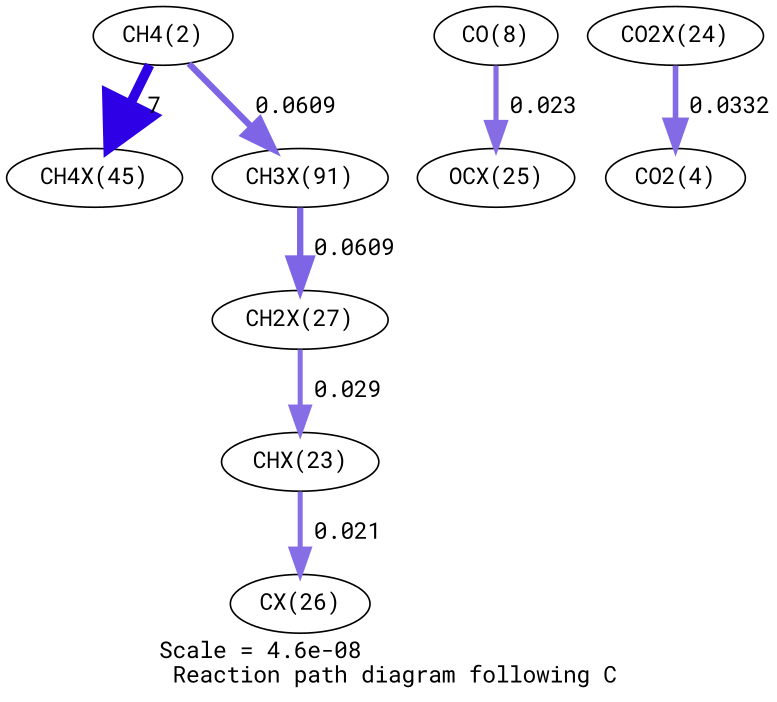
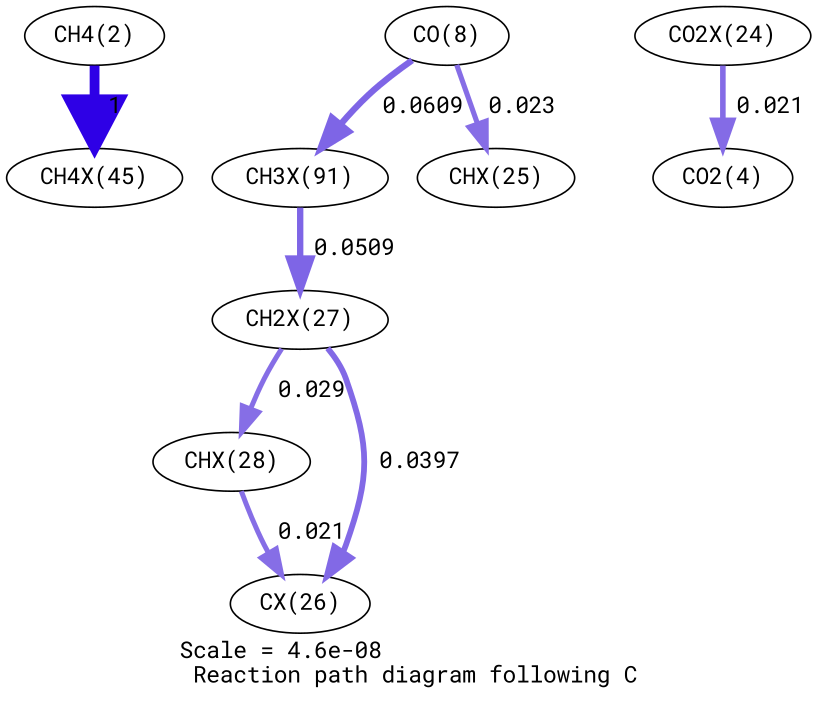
edge "CH4(2)" -> "CH3X(91)": now "CO(8)" -> "CH3X(91)"
edge "CH4(2)" -> "CH4X(45)": label " 7" -> " 1"
edge "CO2X(24)" -> "CO2(4)": label " 0.0332" -> " 0.021"
node "OCX(25)": label "OCX(25)" -> "CHX(25)"
edge "CH3X(91)" -> "CH2X(27)": label " 0.0609" -> " 0.0509"
edge "CH2X(27)" -> "CX(26)": added, label "0.0397"
node "CHX(23)": label "CHX(23)" -> "CHX(28)"
